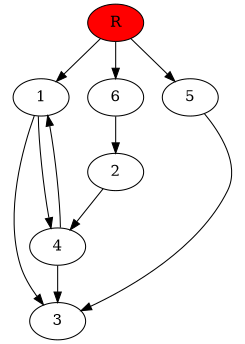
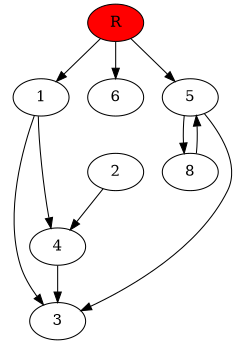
edge "6" -> "2": removed
node "8": added
edge "4" -> "1": removed
